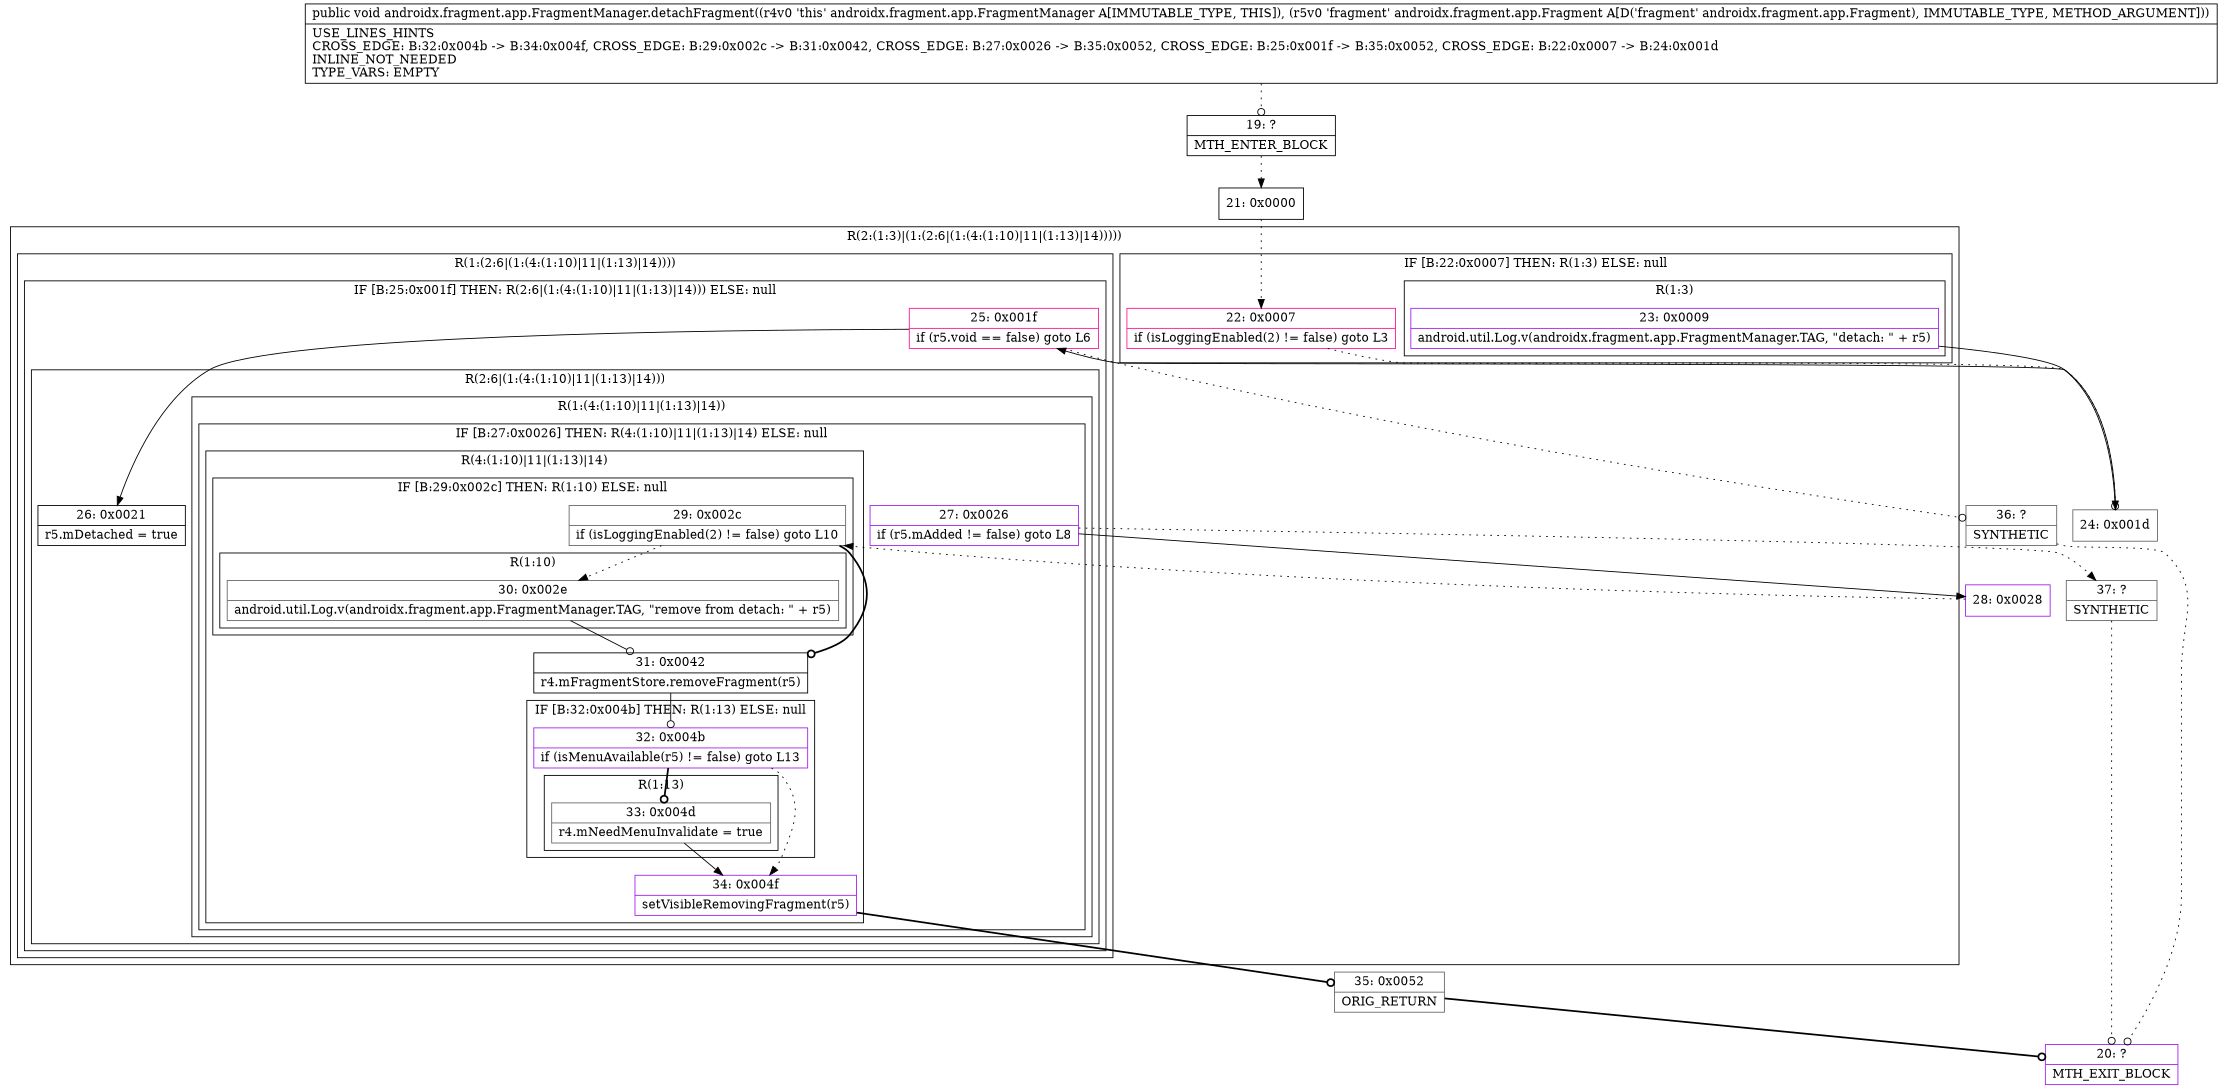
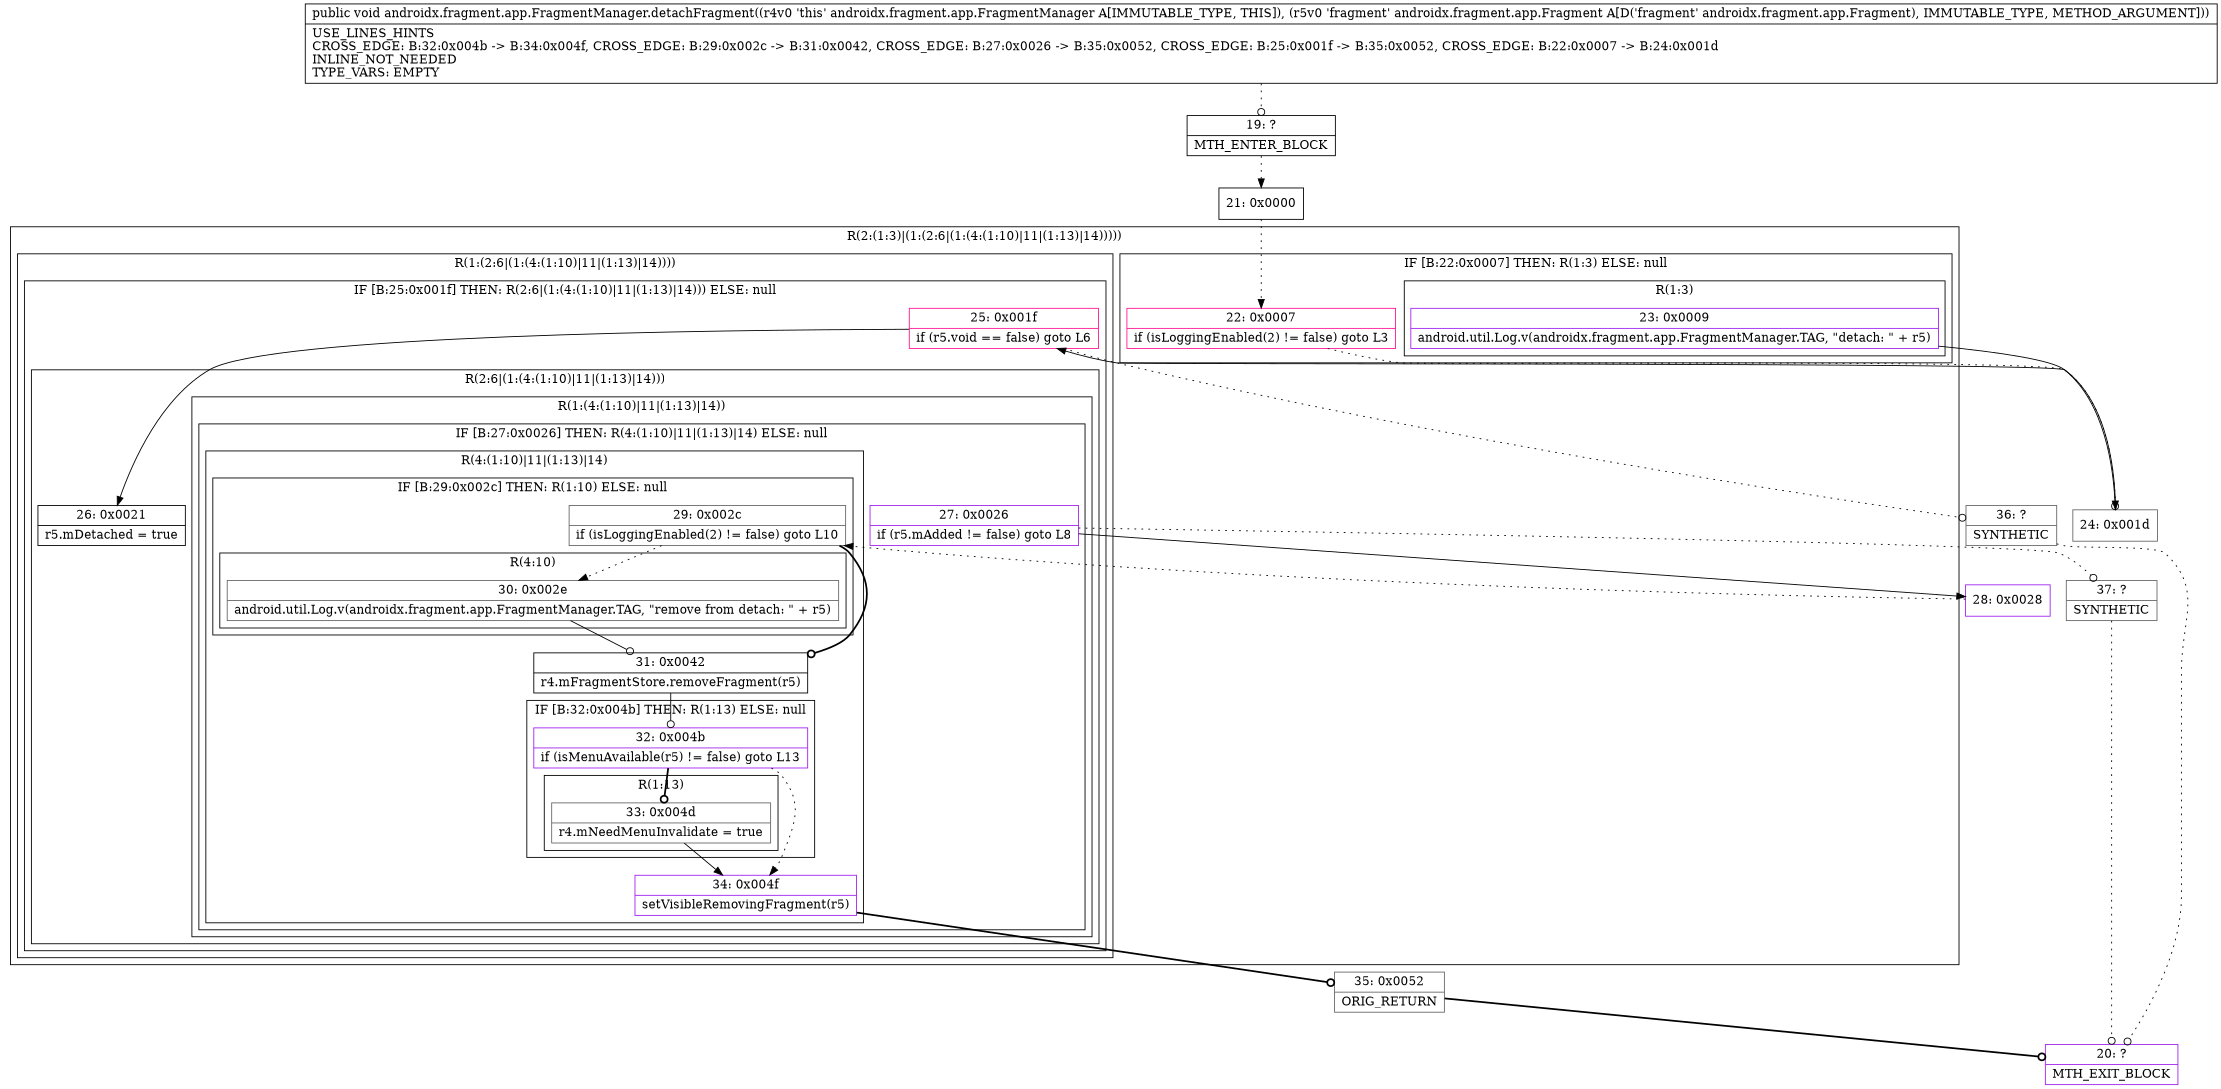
edge "27: 0x0026" -> "37: ?": arrowhead normal -> odot
cluster "R(1:10)": label "R(1:10)" -> "R(4:10)"
